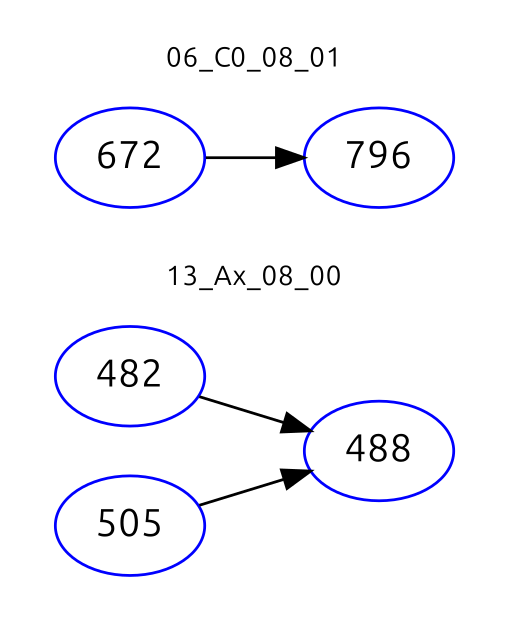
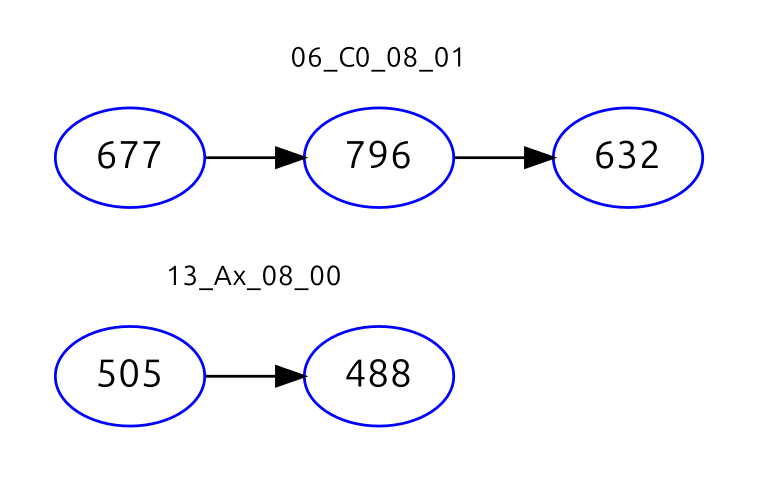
node "672": label "672" -> "677"
node "632": added
node "482": removed
